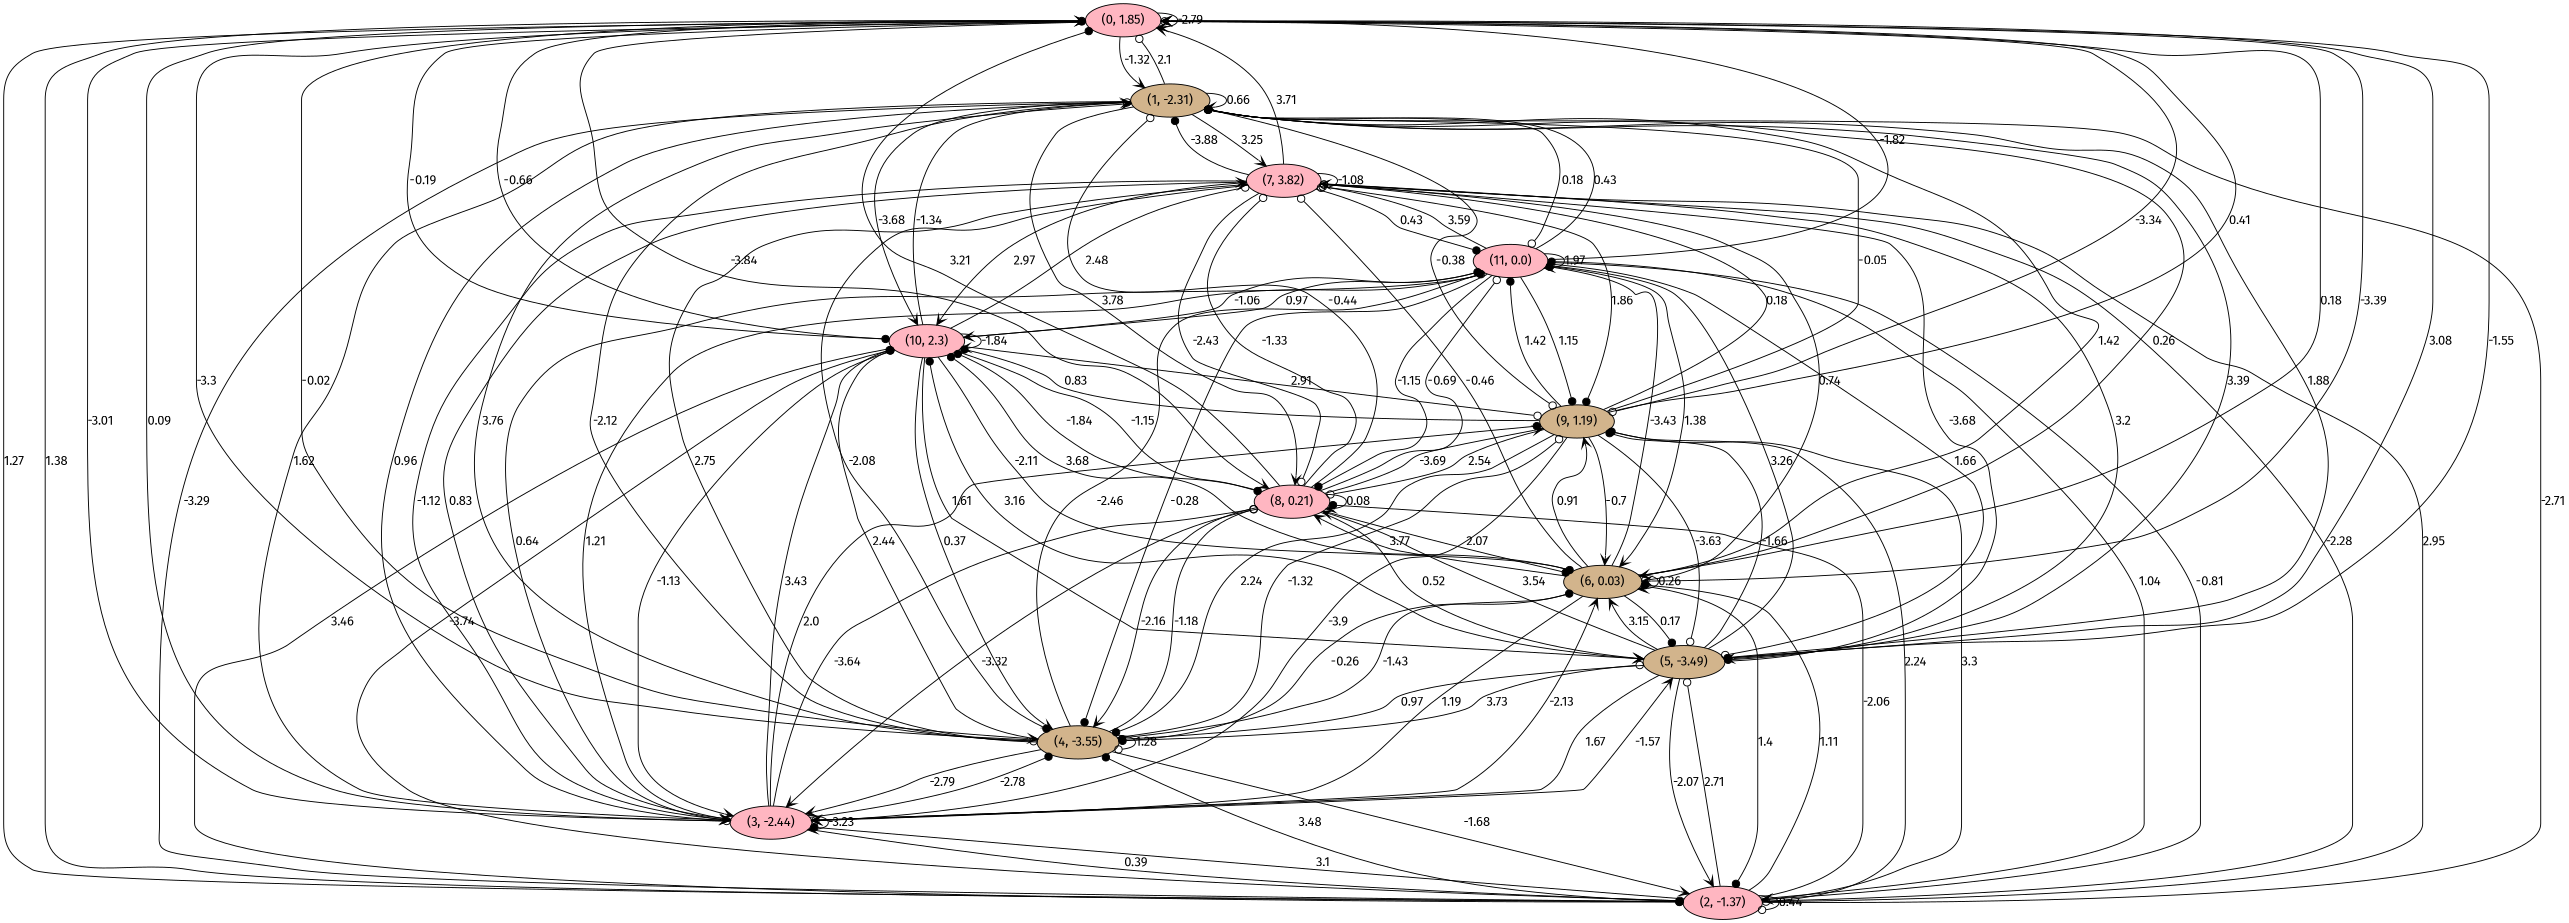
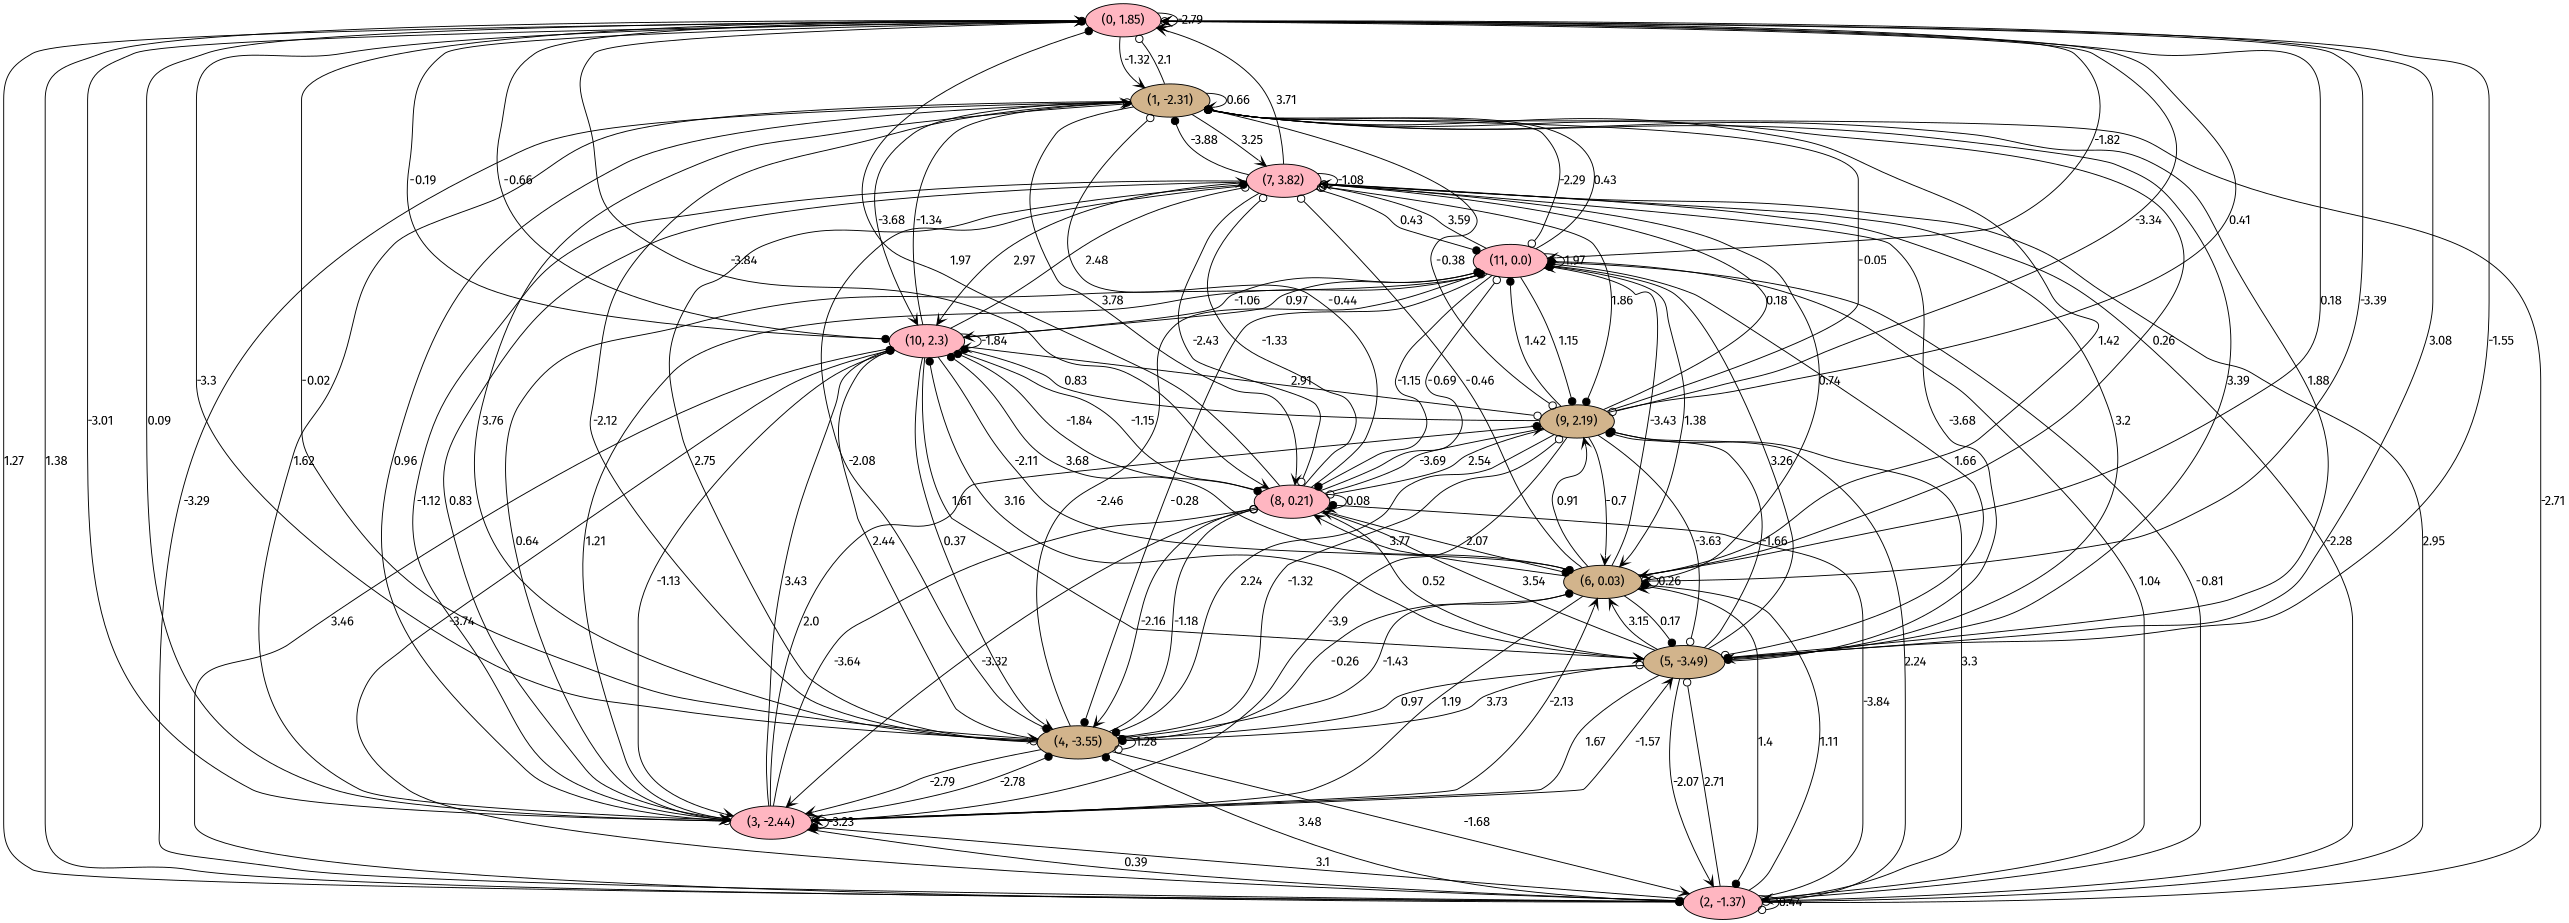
edge "(11, 0.0)" -> "(0, 1.85)": reversed
edge "(1, -2.31)" -> "(11, 0.0)": label "0.18" -> "-2.29"
edge "(8, 0.21)" -> "(0, 1.85)": label "3.21" -> "1.97"
edge "(4, -3.55)" -> "(7, 3.82)": arrowhead vee -> dot
node "(9, 1.19)": label "(9, 1.19)" -> "(9, 2.19)"
edge "(2, -1.37)" -> "(8, 0.21)": label "-2.06" -> "-3.84"
